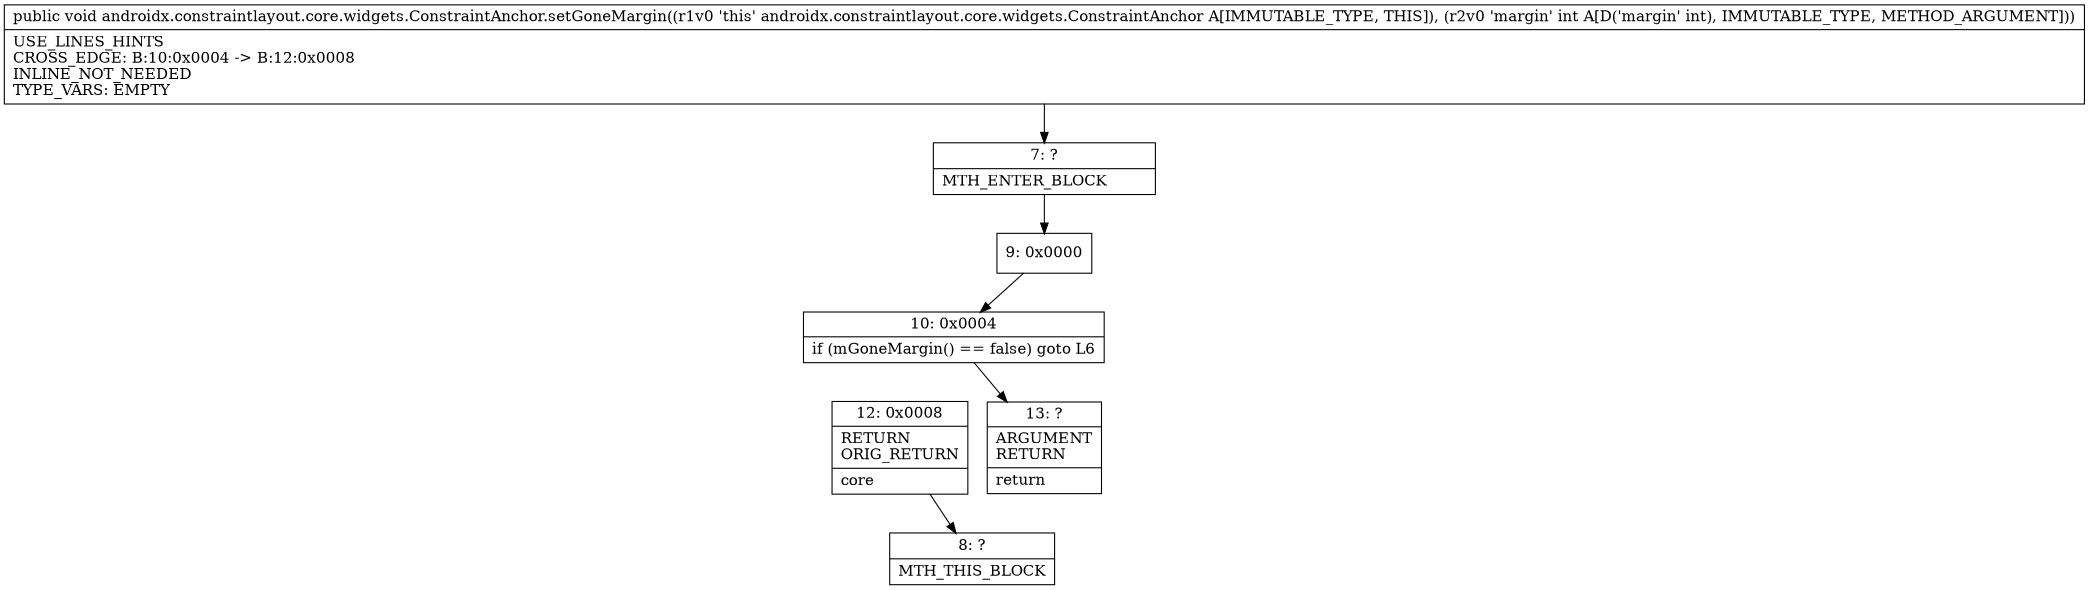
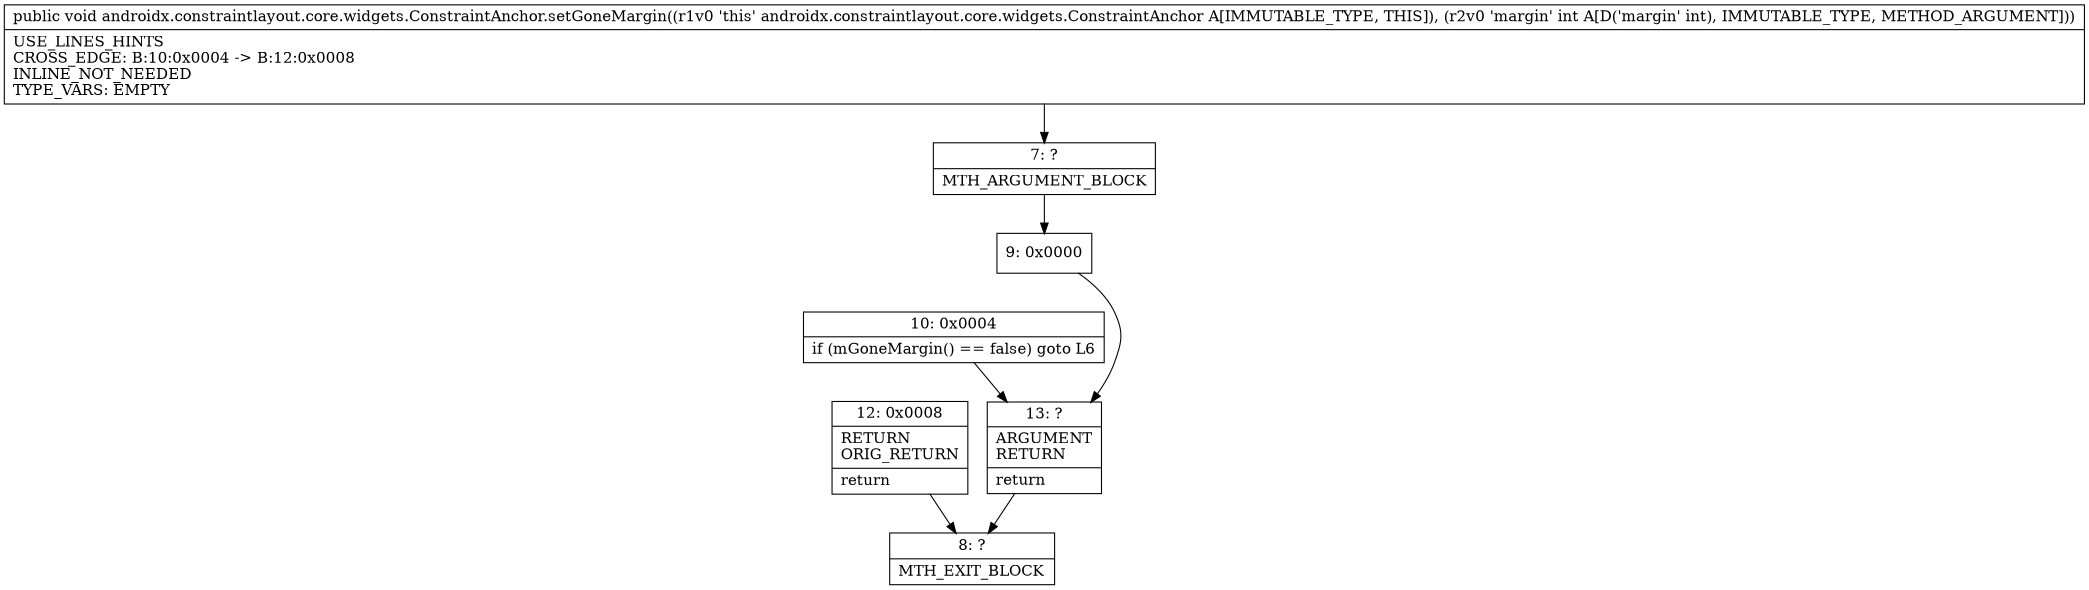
node "7: ?": text "MTH_ENTER_BLOCK" -> "MTH_ARGUMENT_BLOCK"
edge "9: 0x0000" -> "10: 0x0004": now "9: 0x0000" -> "13: ?"
node "12: 0x0008": text "core" -> "return"
edge "13: ?" -> "8: ?": added
node "8: ?": text "MTH_THIS_BLOCK" -> "MTH_EXIT_BLOCK"
